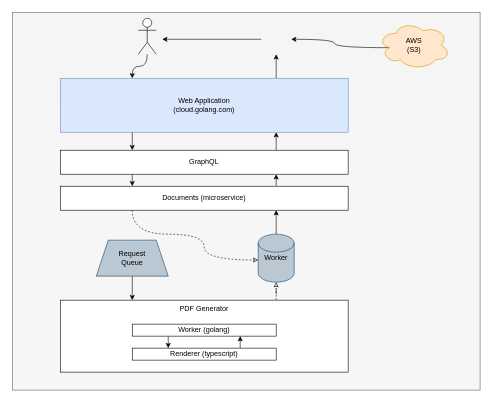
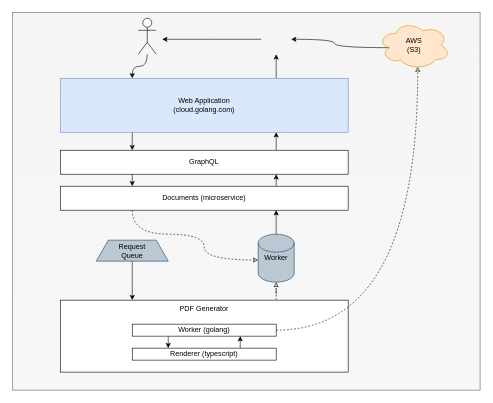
edge "Worker (golang)" -> "AWS (S3)": added
node "Request Queue": size 72x36 -> 72x21
